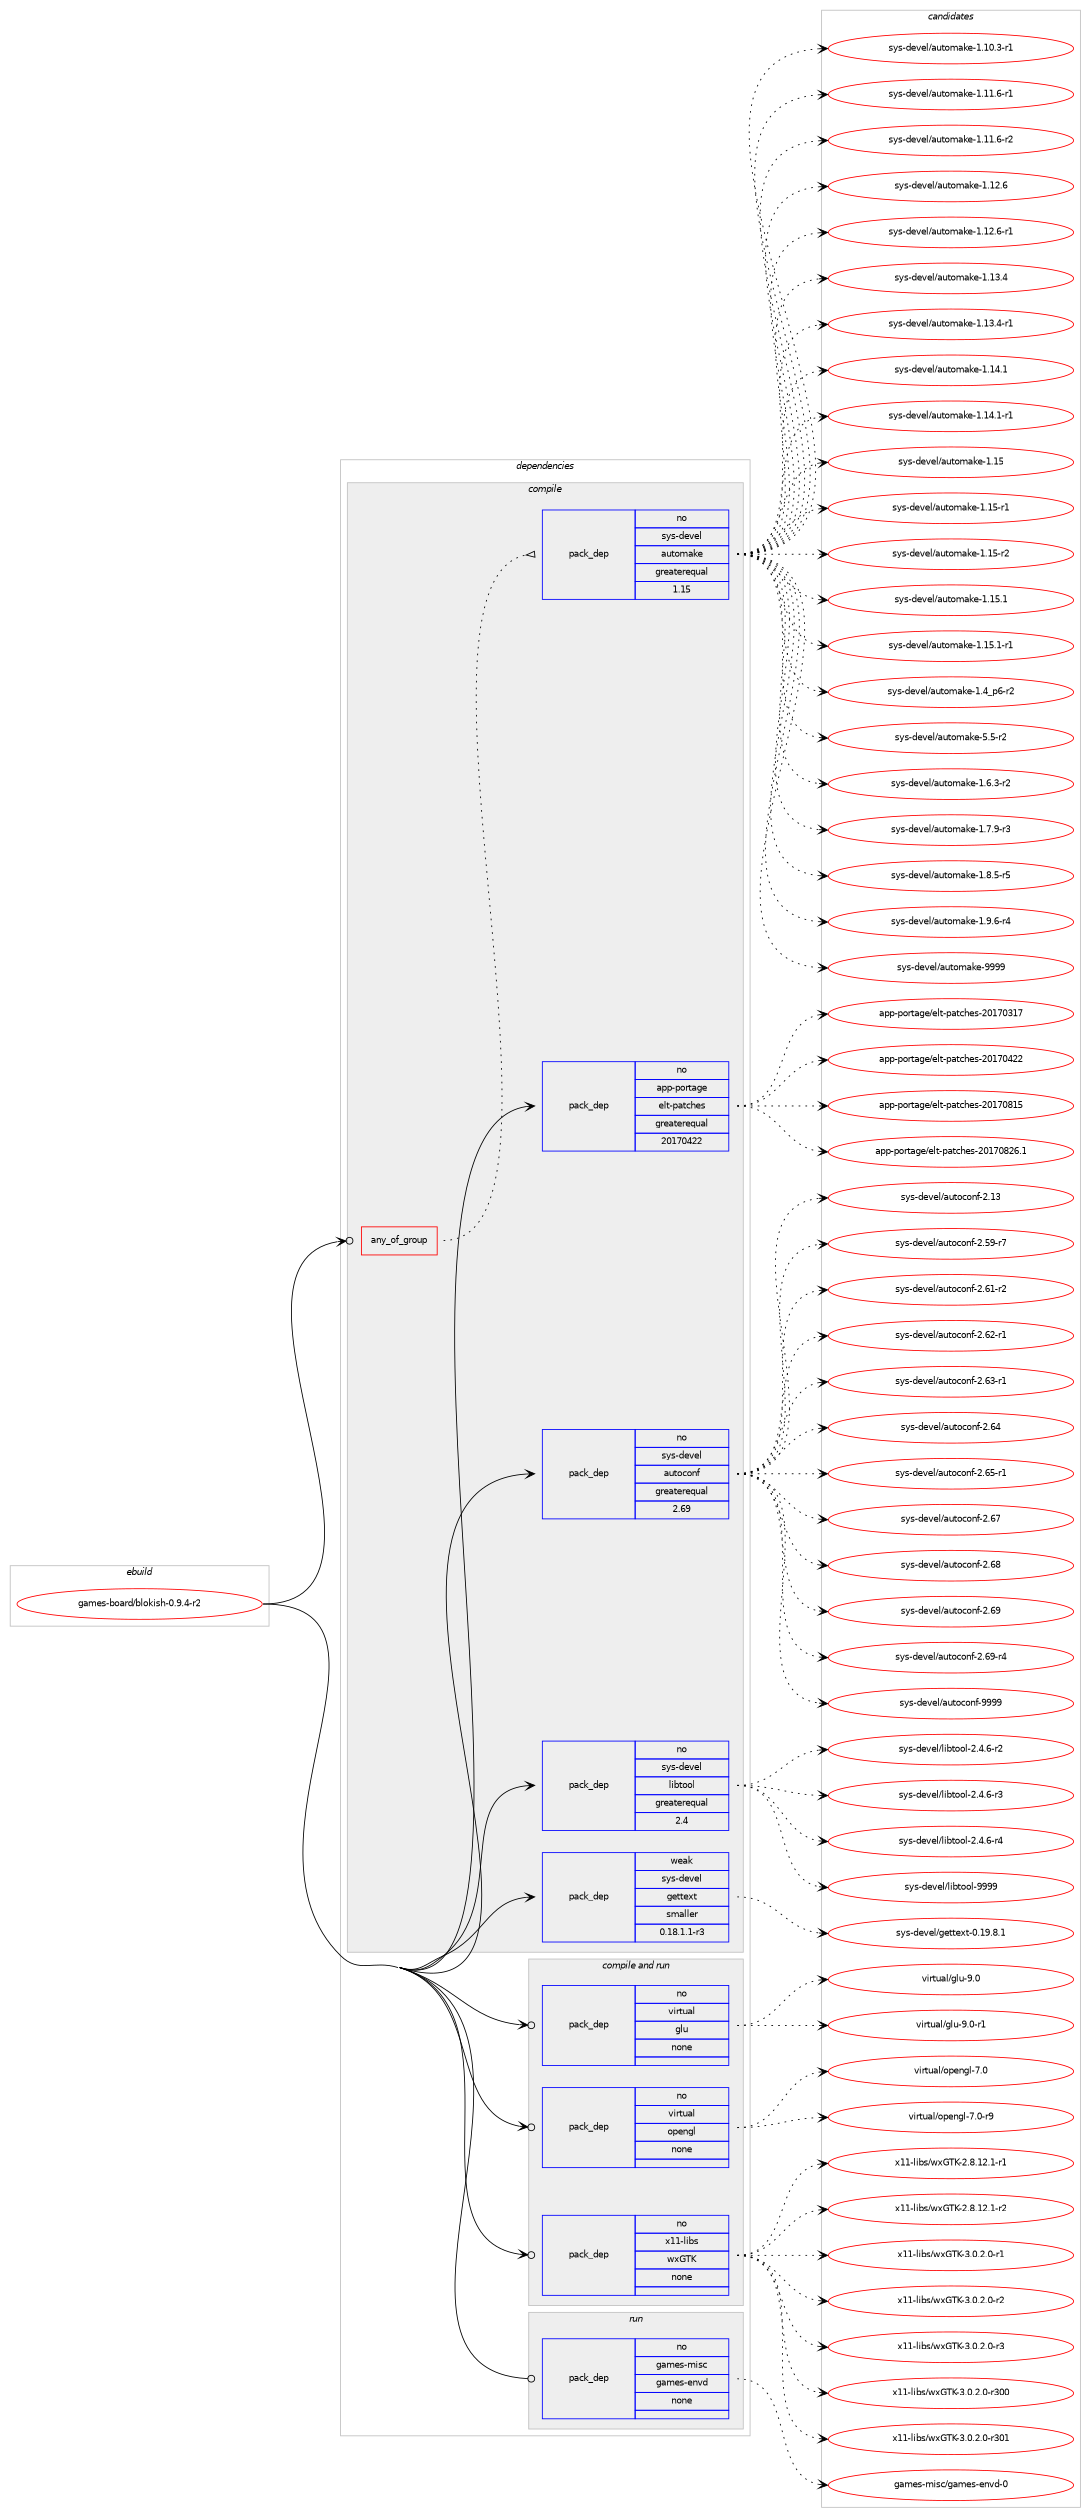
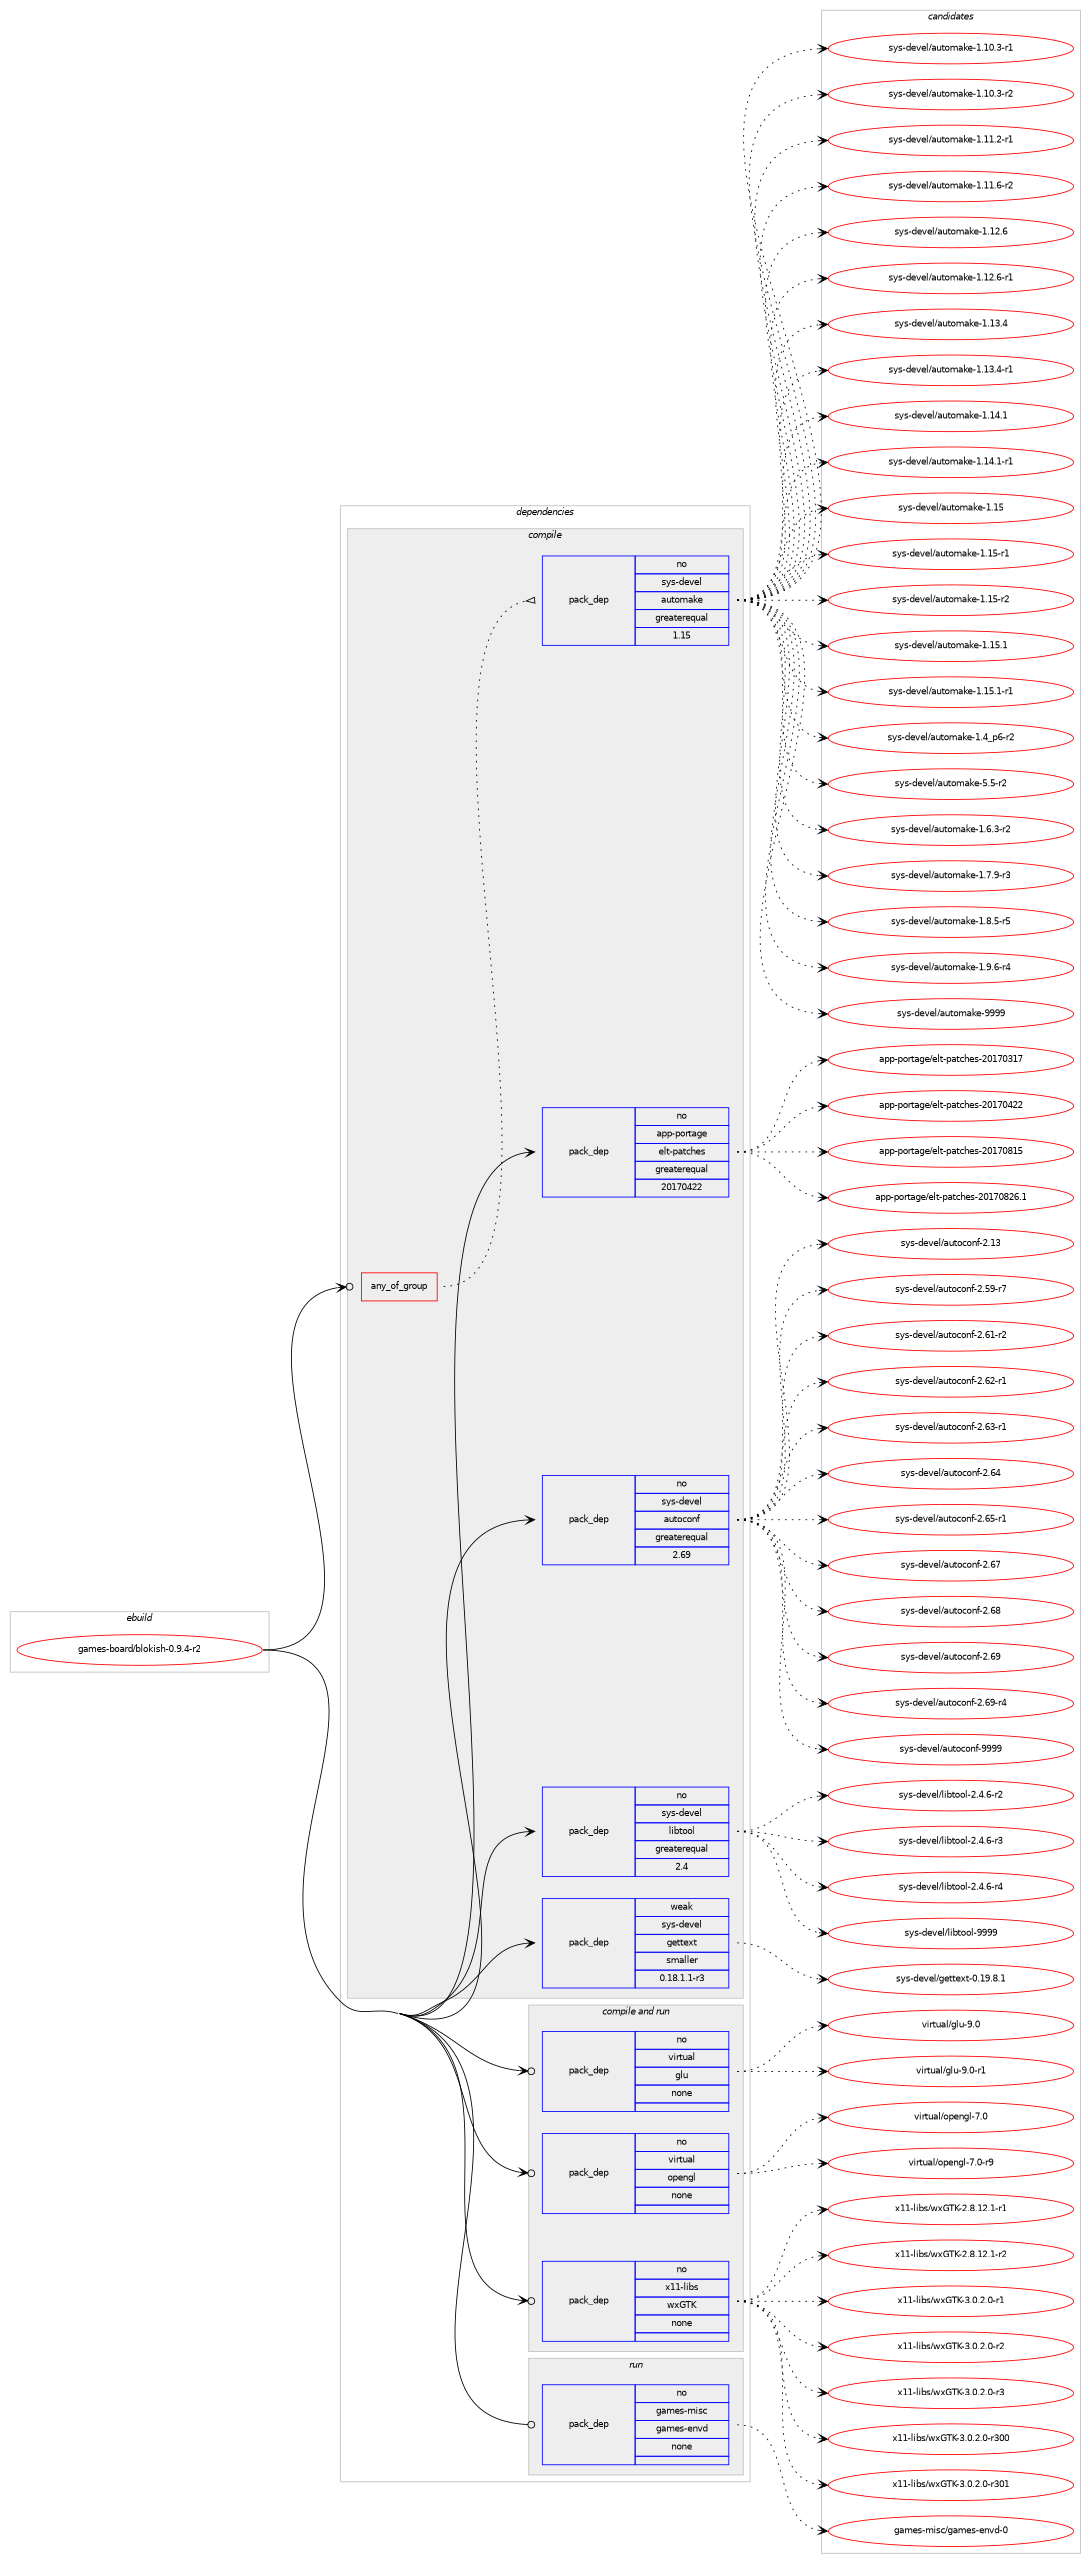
node "sys-devel/automake-1.11.6-r1": label "sys-devel/automake-1.11.6-r1" -> "sys-devel/automake-1.11.2-r1"
node "sys-devel/automake-1.10.3-r2": added
